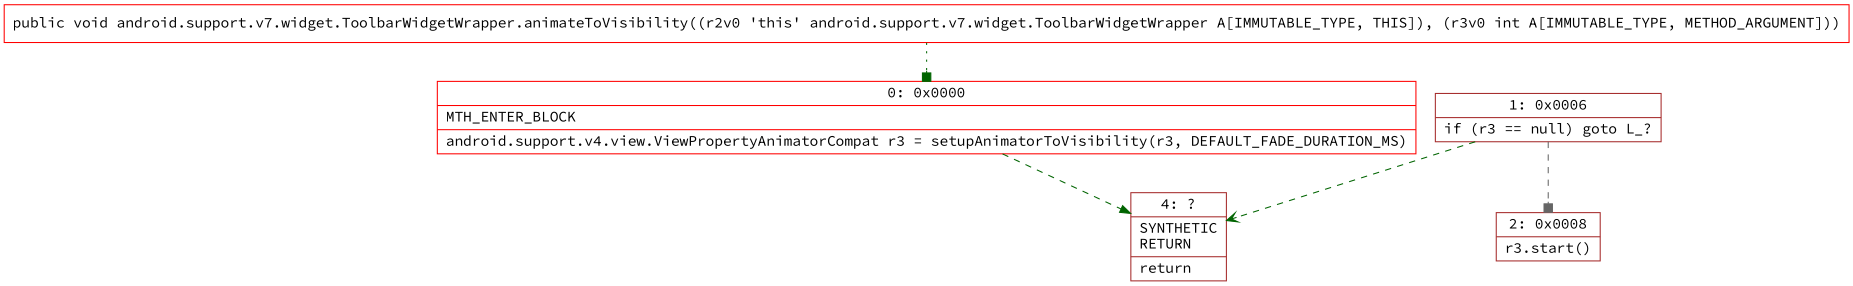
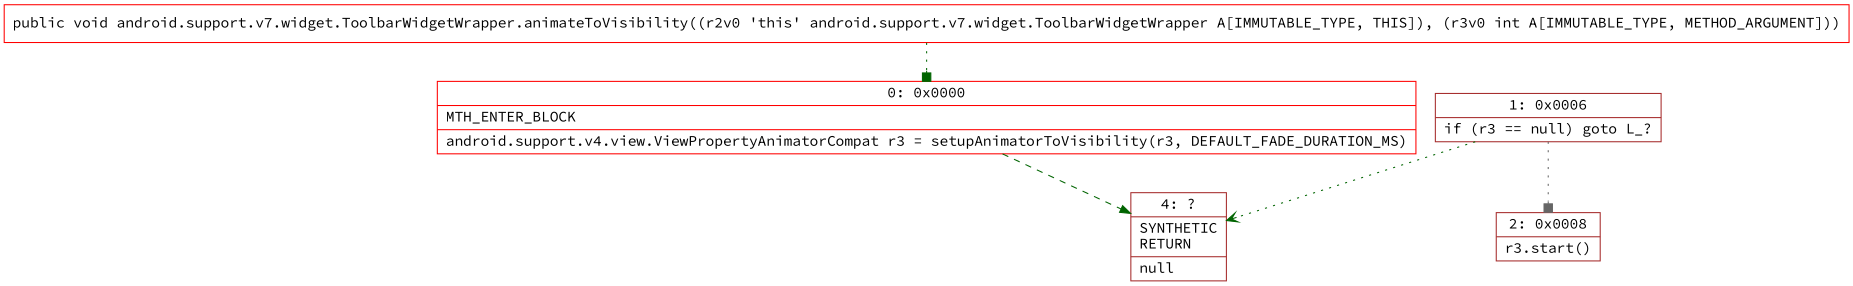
edge "1: 0x0006" -> "2: 0x0008": style dashed -> dotted
edge "1: 0x0006" -> "4: ?": style dashed -> dotted
node "4: ?": text "return" -> "null"
